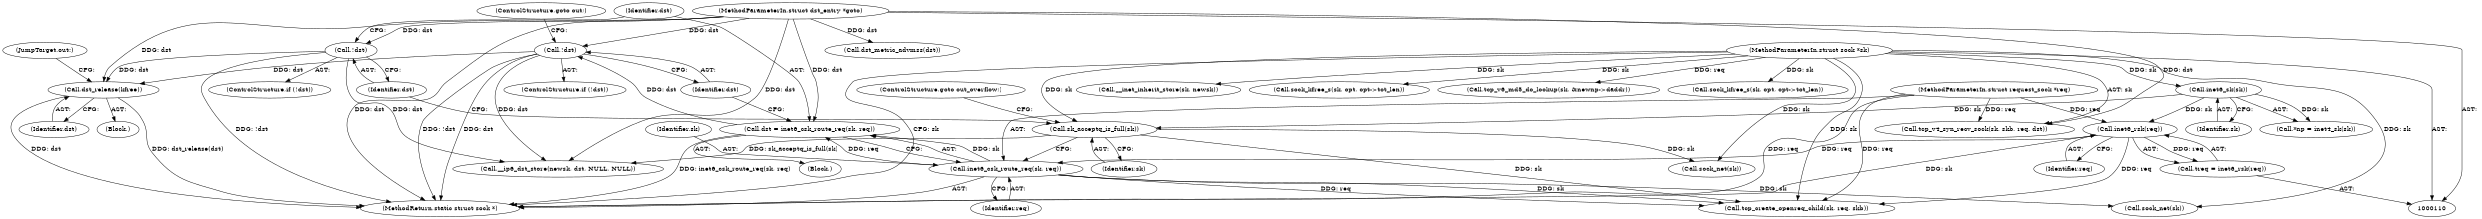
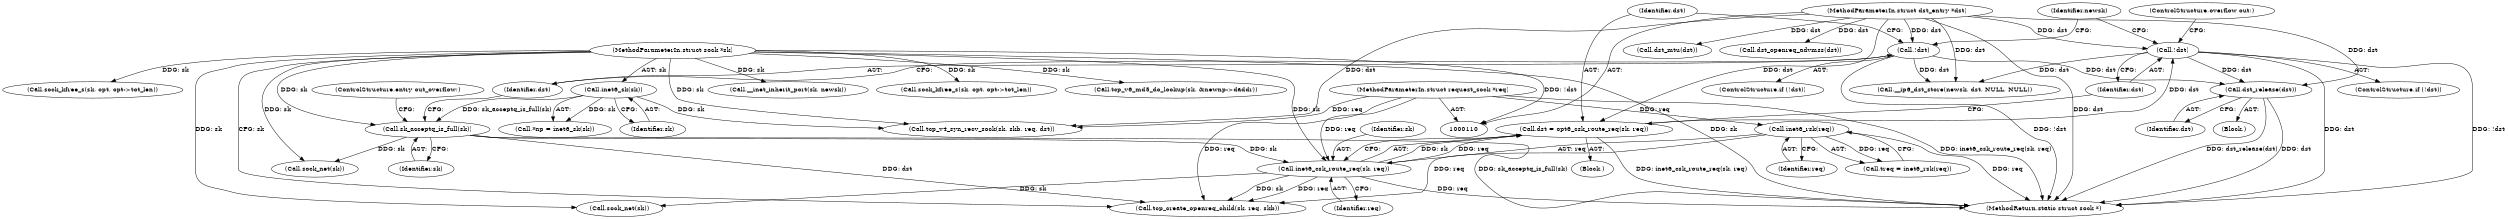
node "(ControlStructure,goto out;)": label "(ControlStructure,goto out;)" -> "(ControlStructure,overflow out;)"
node "(MethodParameterIn,struct dst_entry *goto)": label "(MethodParameterIn,struct dst_entry *goto)" -> "(MethodParameterIn,struct dst_entry *dst)"
node "(Identifier,newsk)": added
node "(JumpTarget,out:)": removed
node "(Call,dst_metric_advmss(dst))": label "(Call,dst_metric_advmss(dst))" -> "(Call,dst_openreq_advmss(dst))"
node "(Call,dst_mtu(dst))": added
edge "(MethodParameterIn,struct sock *sk)" -> "(Call,inet6_csk_route_req(sk, req))": added, label "DDG: sk"
edge "(MethodParameterIn,struct sock *sk)" -> "(Call,tcp_v6_md5_do_lookup(sk, &newnp->daddr))": label "DDG: req" -> "DDG: sk"
edge "(MethodParameterIn,struct sock *sk)" -> "(Call,inet6_sk(sk))": label "DDG: sk" -> "AST: sk"
node "(Call,dst_release(kfree))": label "(Call,dst_release(kfree))" -> "(Call,dst_release(dst))"
node "(ControlStructure,goto out_overflow;)": label "(ControlStructure,goto out_overflow;)" -> "(ControlStructure,entry out_overflow;)"
node "(Call,__inet_inherit_store(sk, newsk))": label "(Call,__inet_inherit_store(sk, newsk))" -> "(Call,__inet_inherit_port(sk, newsk))"
edge "(MethodParameterIn,struct sock *sk)" -> "(Call,tcp_v4_syn_recv_sock(sk, skb, req, dst))": label "AST: sk" -> "DDG: sk"
edge "(Call,inet6_sk(sk))" -> "(Call,sk_acceptq_is_full(sk))": label "DDG: sk" -> "DDG: sk_acceptq_is_full(sk)"
edge "(Call,inet6_sk(sk))" -> "(Call,inet6_rsk(req))": now "(Call,inet6_sk(sk))" -> "(Call,tcp_v4_syn_recv_sock(sk, skb, req, dst))"
node "(Call,dst = inet6_csk_route_req(sk, req))": label "(Call,dst = inet6_csk_route_req(sk, req))" -> "(Call,dst = opt6_csk_route_req(sk, req))"
edge "(MethodParameterIn,struct sock *sk)" -> "(MethodReturn,static struct sock *)": label "CFG: sk" -> "DDG: sk"
edge "(MethodParameterIn,struct request_sock *req)" -> "(Call,inet6_csk_route_req(sk, req))": label "AST: " -> "DDG: req"
edge "(MethodParameterIn,struct sock *sk)" -> "(Call,tcp_create_openreq_child(sk, req, skb))": label "DDG: sk" -> "CFG: sk"
node "(Call,*np = inet4_sk(sk))": label "(Call,*np = inet4_sk(sk))" -> "(Call,*np = inet6_sk(sk))"
edge "(MethodParameterIn,struct sock *sk)" -> "1000110": label "AST: " -> "DDG: !dst"
edge "(Call,sk_acceptq_is_full(sk))" -> "(Call,__ip6_dst_store(newsk, dst, NULL, NULL))": now "(Call,sk_acceptq_is_full(sk))" -> "(MethodReturn,static struct sock *)"
edge "(Call,sk_acceptq_is_full(sk))" -> "(Call,inet6_csk_route_req(sk, req))": label "CFG: " -> "DDG: sk"
edge "(MethodParameterIn,struct request_sock *req)" -> "(MethodReturn,static struct sock *)": label "DDG: req" -> "DDG: inet6_csk_route_req(sk, req)"
edge "(Call,inet6_rsk(req))" -> "(Call,inet6_csk_route_req(sk, req))": label "DDG: req" -> "AST: req"
edge "(Call,treq = inet6_rsk(req))" -> "(Call,inet6_rsk(req))": label "AST: " -> "CFG: "
edge "(Call,sk_acceptq_is_full(sk))" -> "(Call,tcp_create_openreq_child(sk, req, skb))": label "DDG: sk" -> "DDG: dst"
edge "(Call,inet6_rsk(req))" -> "(MethodReturn,static struct sock *)": label "DDG: sk" -> "DDG: req"
edge "(Call,inet6_csk_route_req(sk, req))" -> "(MethodReturn,static struct sock *)": label "AST: " -> "DDG: req"
edge "(Call,treq = inet6_rsk(req))" -> "1000110": now "(MethodParameterIn,struct request_sock *req)" -> "1000110"
